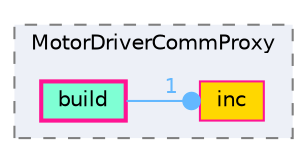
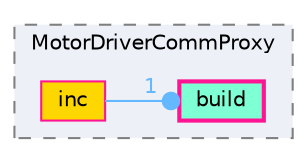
edge "build" -> "inc": reversed
